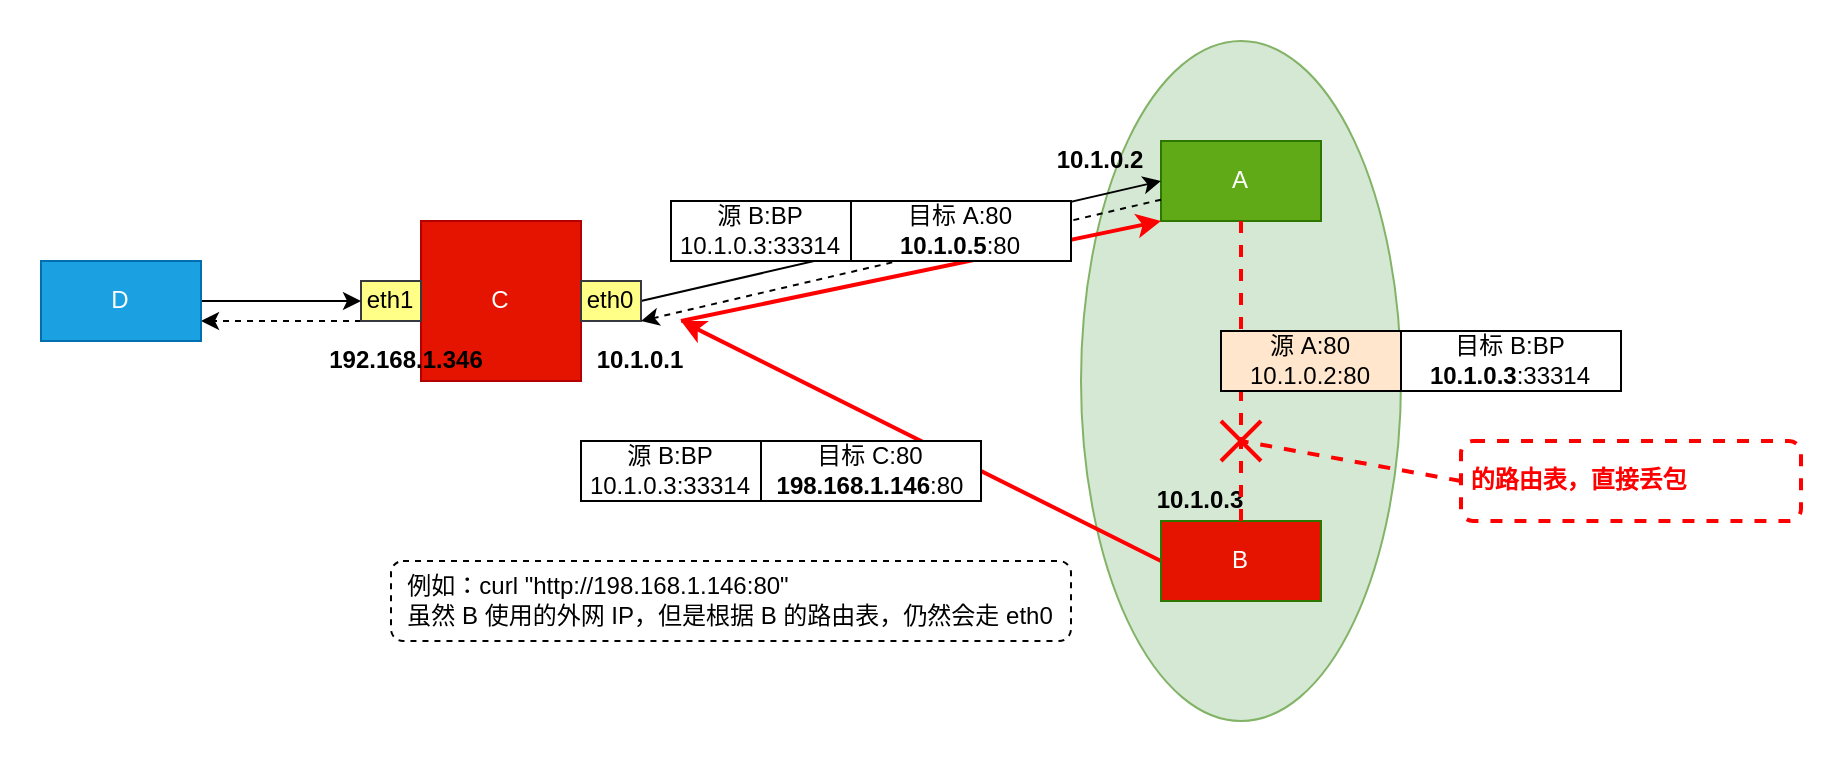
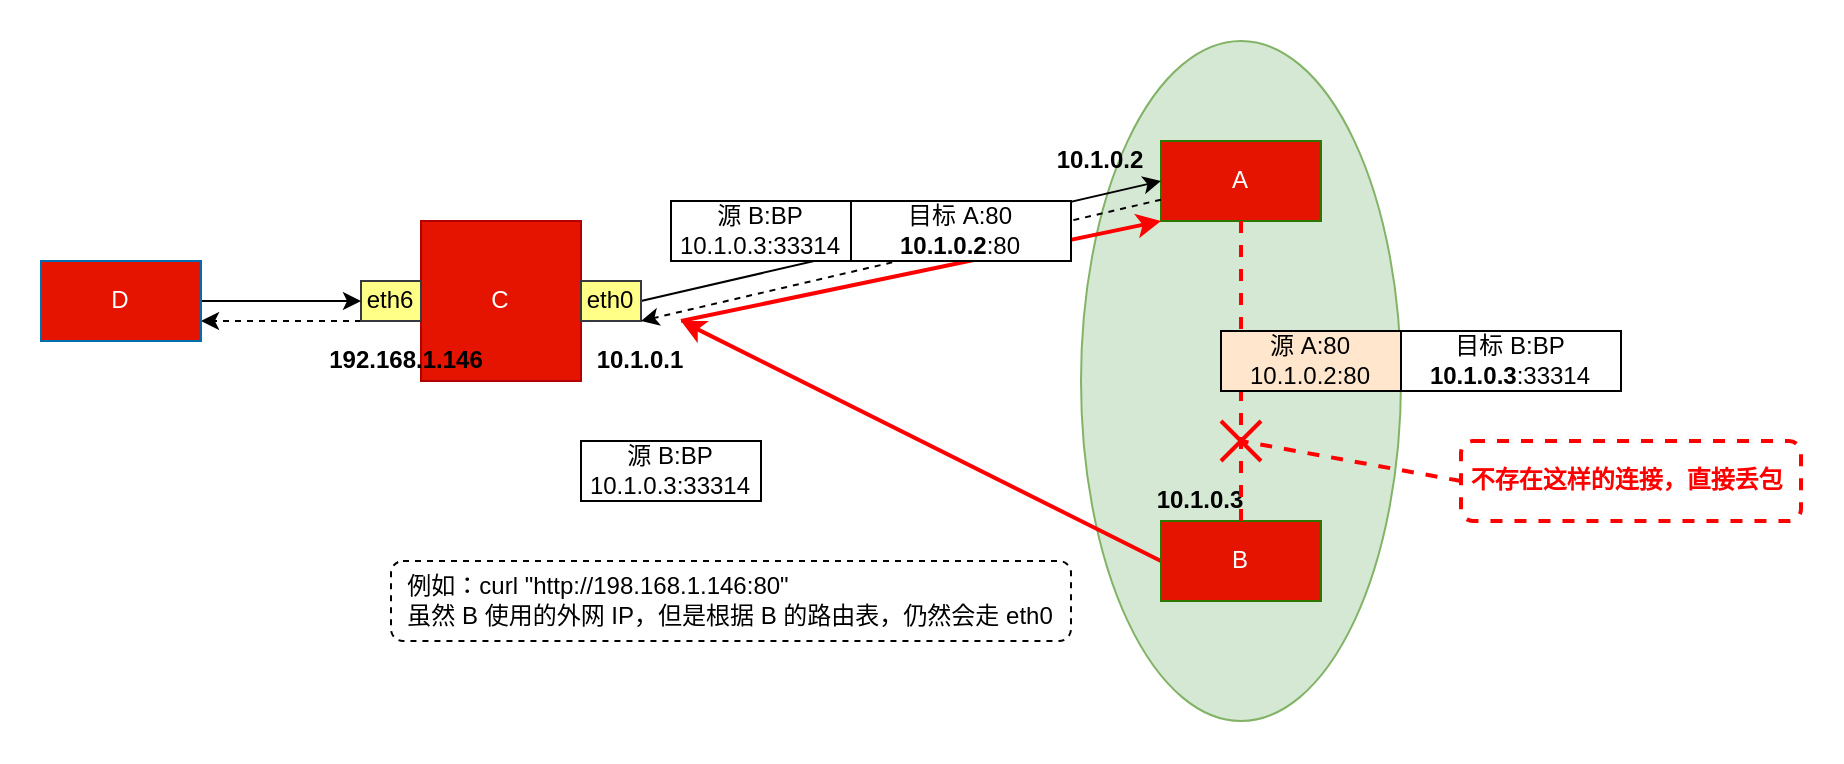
node "A": fillcolor #60a917 -> #e51400
node "目标 A:80 10.1.0.5:80": label "目标 A:80 10.1.0.5:80" -> "目标 A:80 10.1.0.2:80"
node "D": fillcolor #1ba1e2 -> #e51400
node "eth1": label "eth1" -> "eth6"
node "192.168.1.346": label "192.168.1.346" -> "192.168.1.146"
node "目标 C:80 198.168.1.146:80": removed
node "的路由表，直接丢包": label "的路由表，直接丢包" -> "不存在这样的连接，直接丢包"
